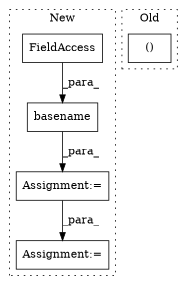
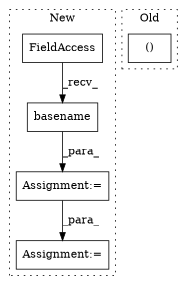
edge "FieldAccess" -> "basename": label "_para_" -> "_recv_"
